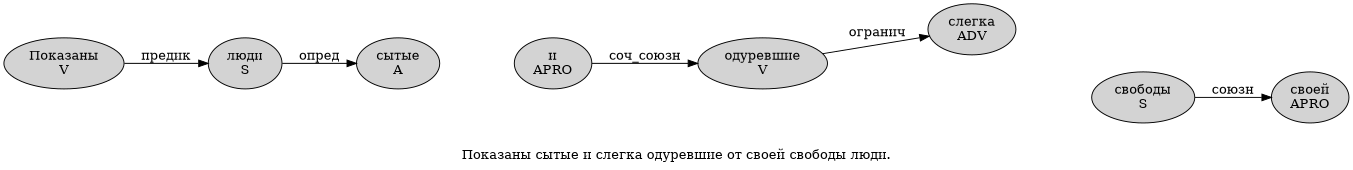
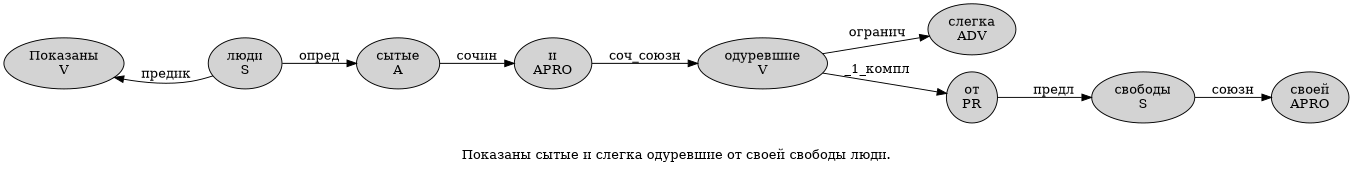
edge "Показаны V" -> "люди S": reversed
edge "сытые A" -> "и APRO": added, label "сочин"
node "от PR": added
